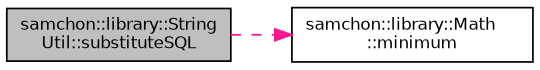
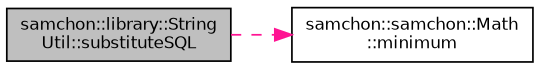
node "samchon::library::Math ::minimum": label "samchon::library::Math ::minimum" -> "samchon::samchon::Math ::minimum"
